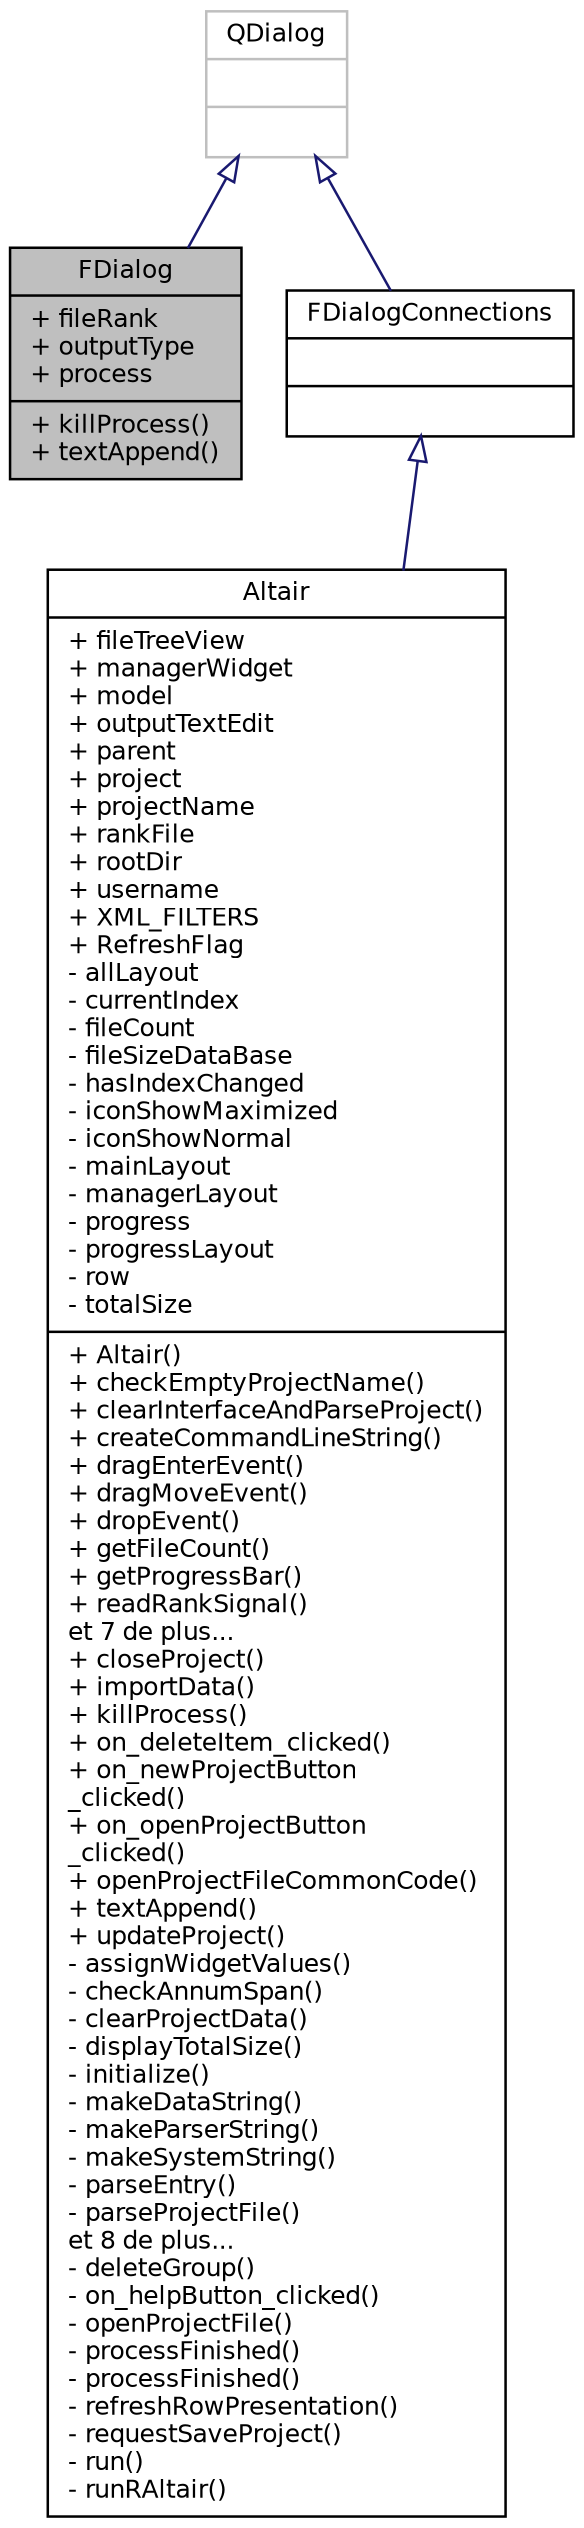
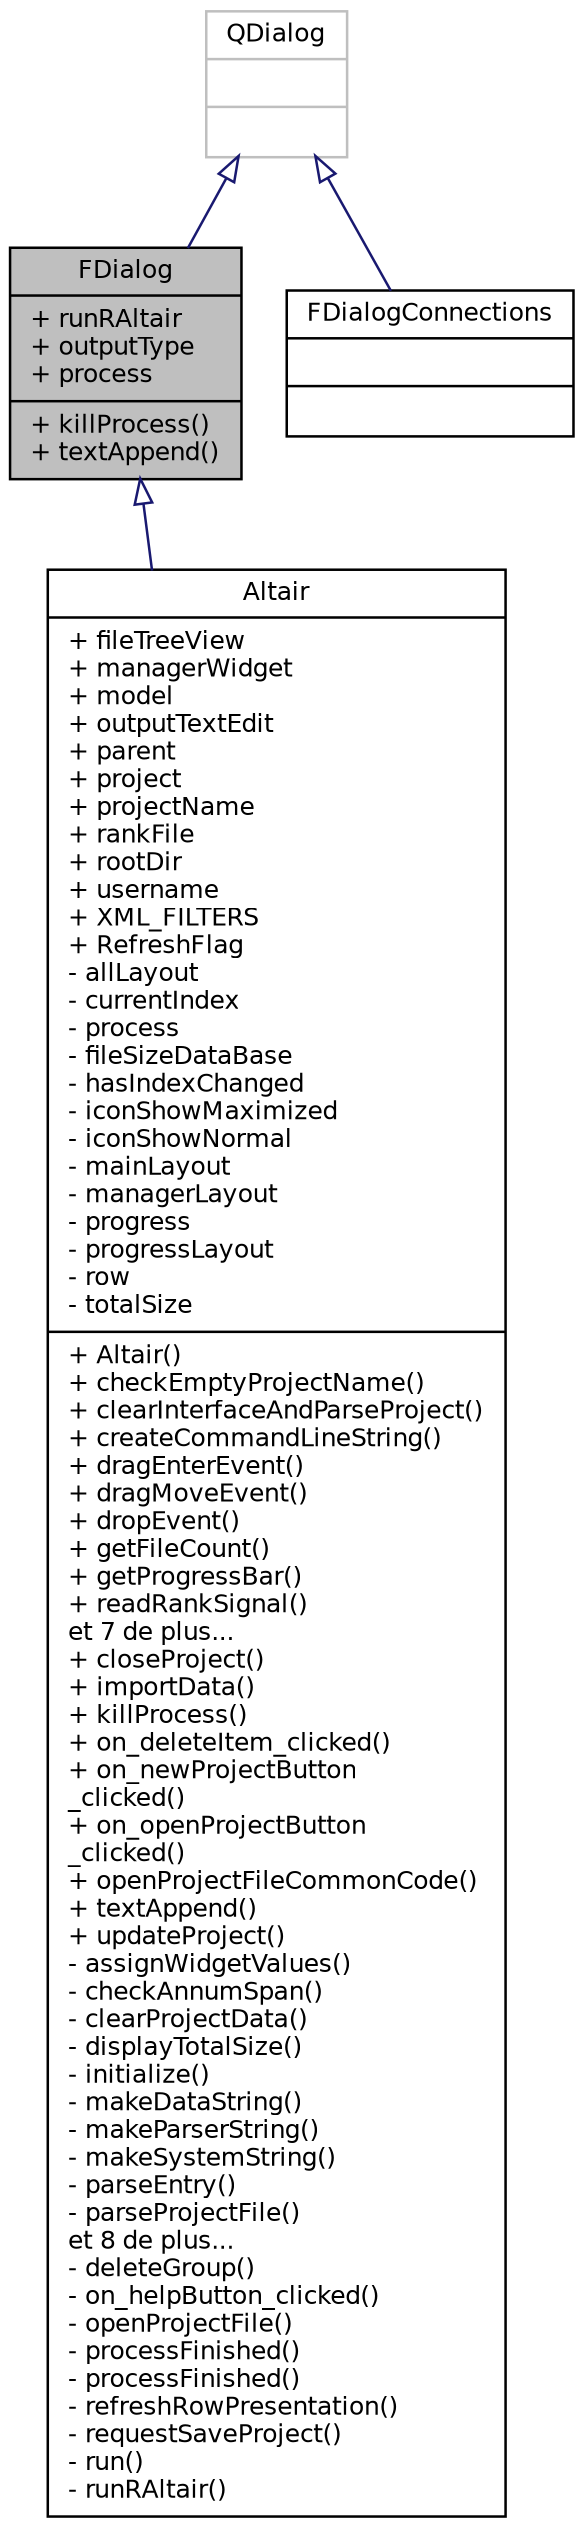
node "FDialog": text "+ fileRank" -> "+ runRAltair"
edge "Altair" -> "FDialogConnections": now "Altair" -> "FDialog"
node "Altair": text "- fileCount" -> "- process"
